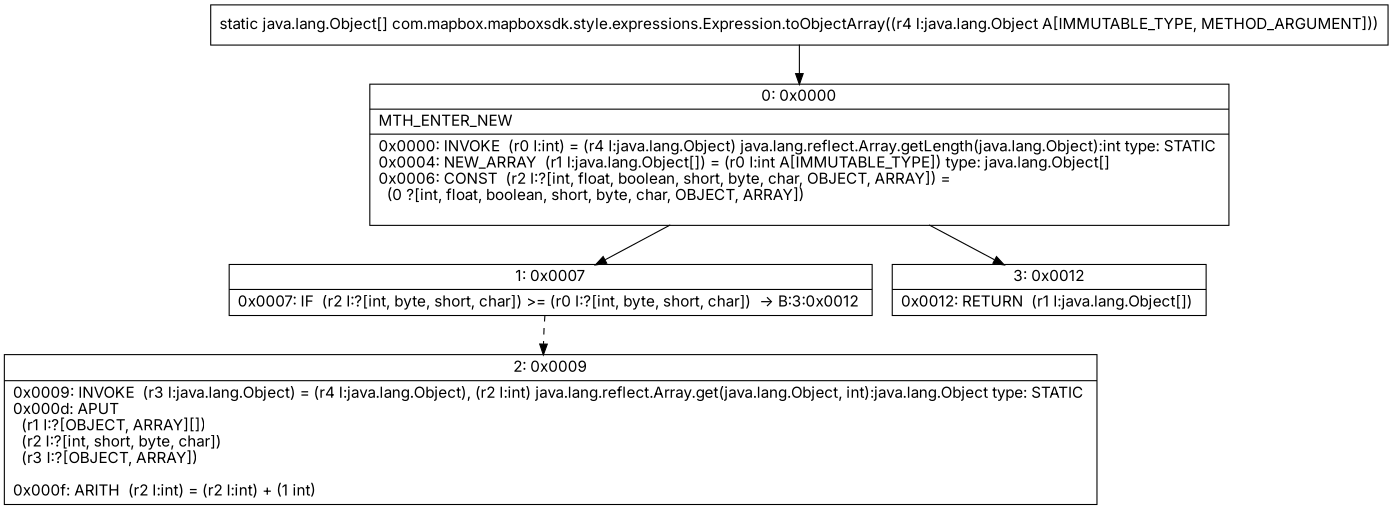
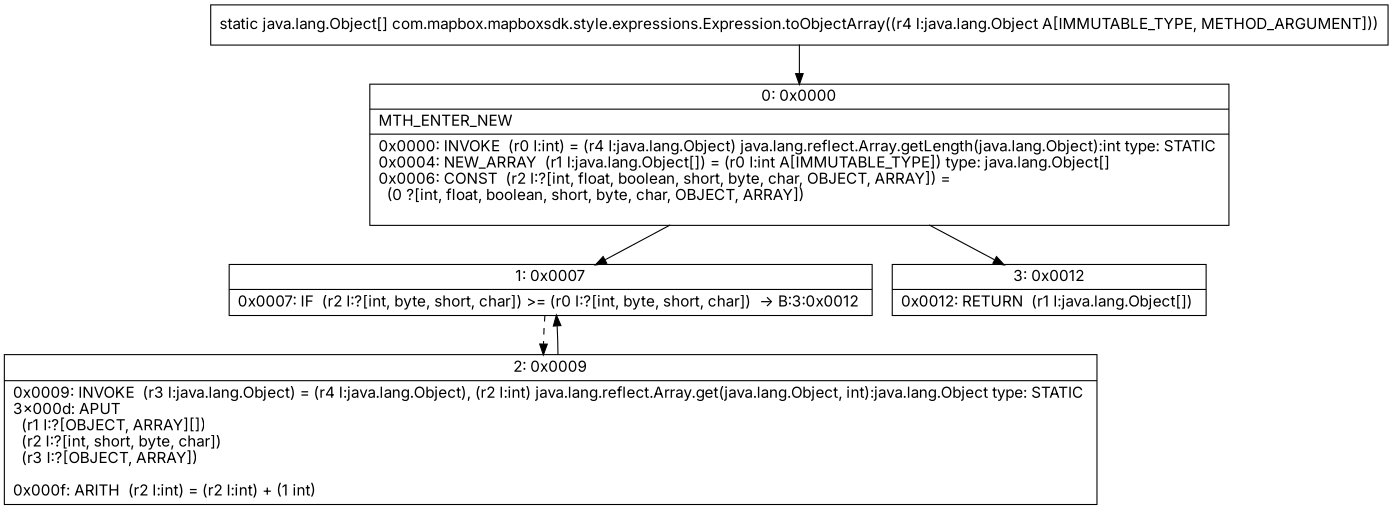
edge "2: 0x0009" -> "1: 0x0007": added
node "2: 0x0009": text "0x000d: APUT" -> "3x000d: APUT"
